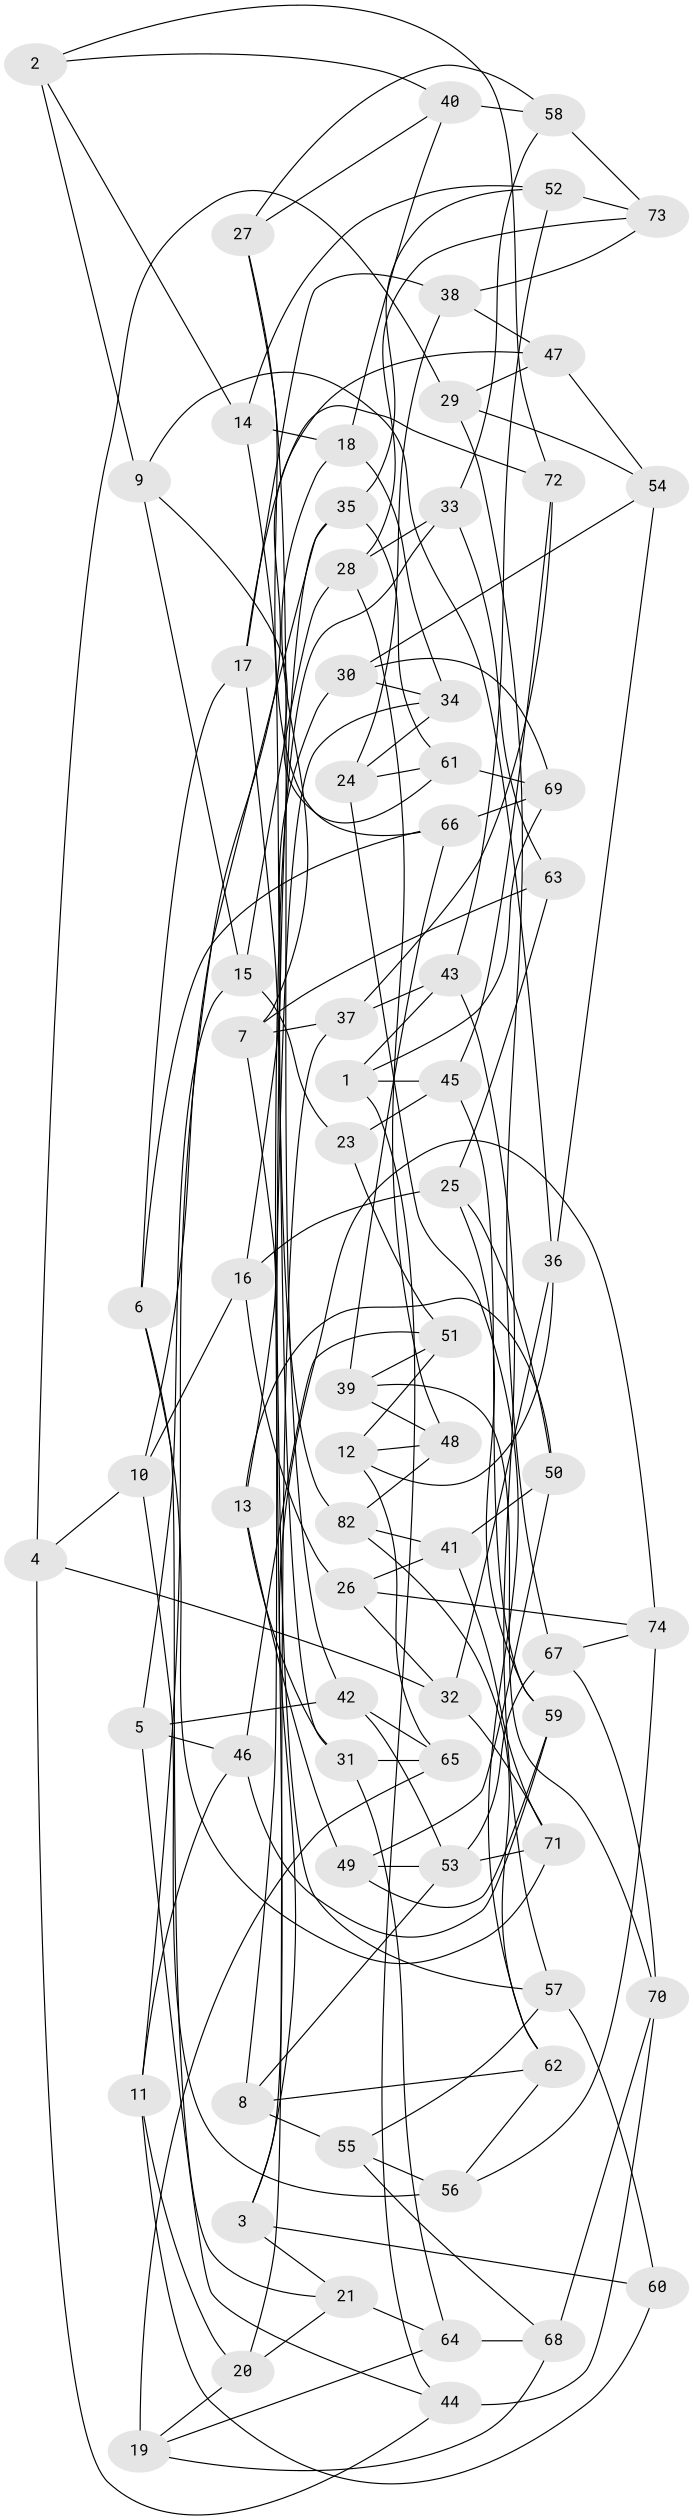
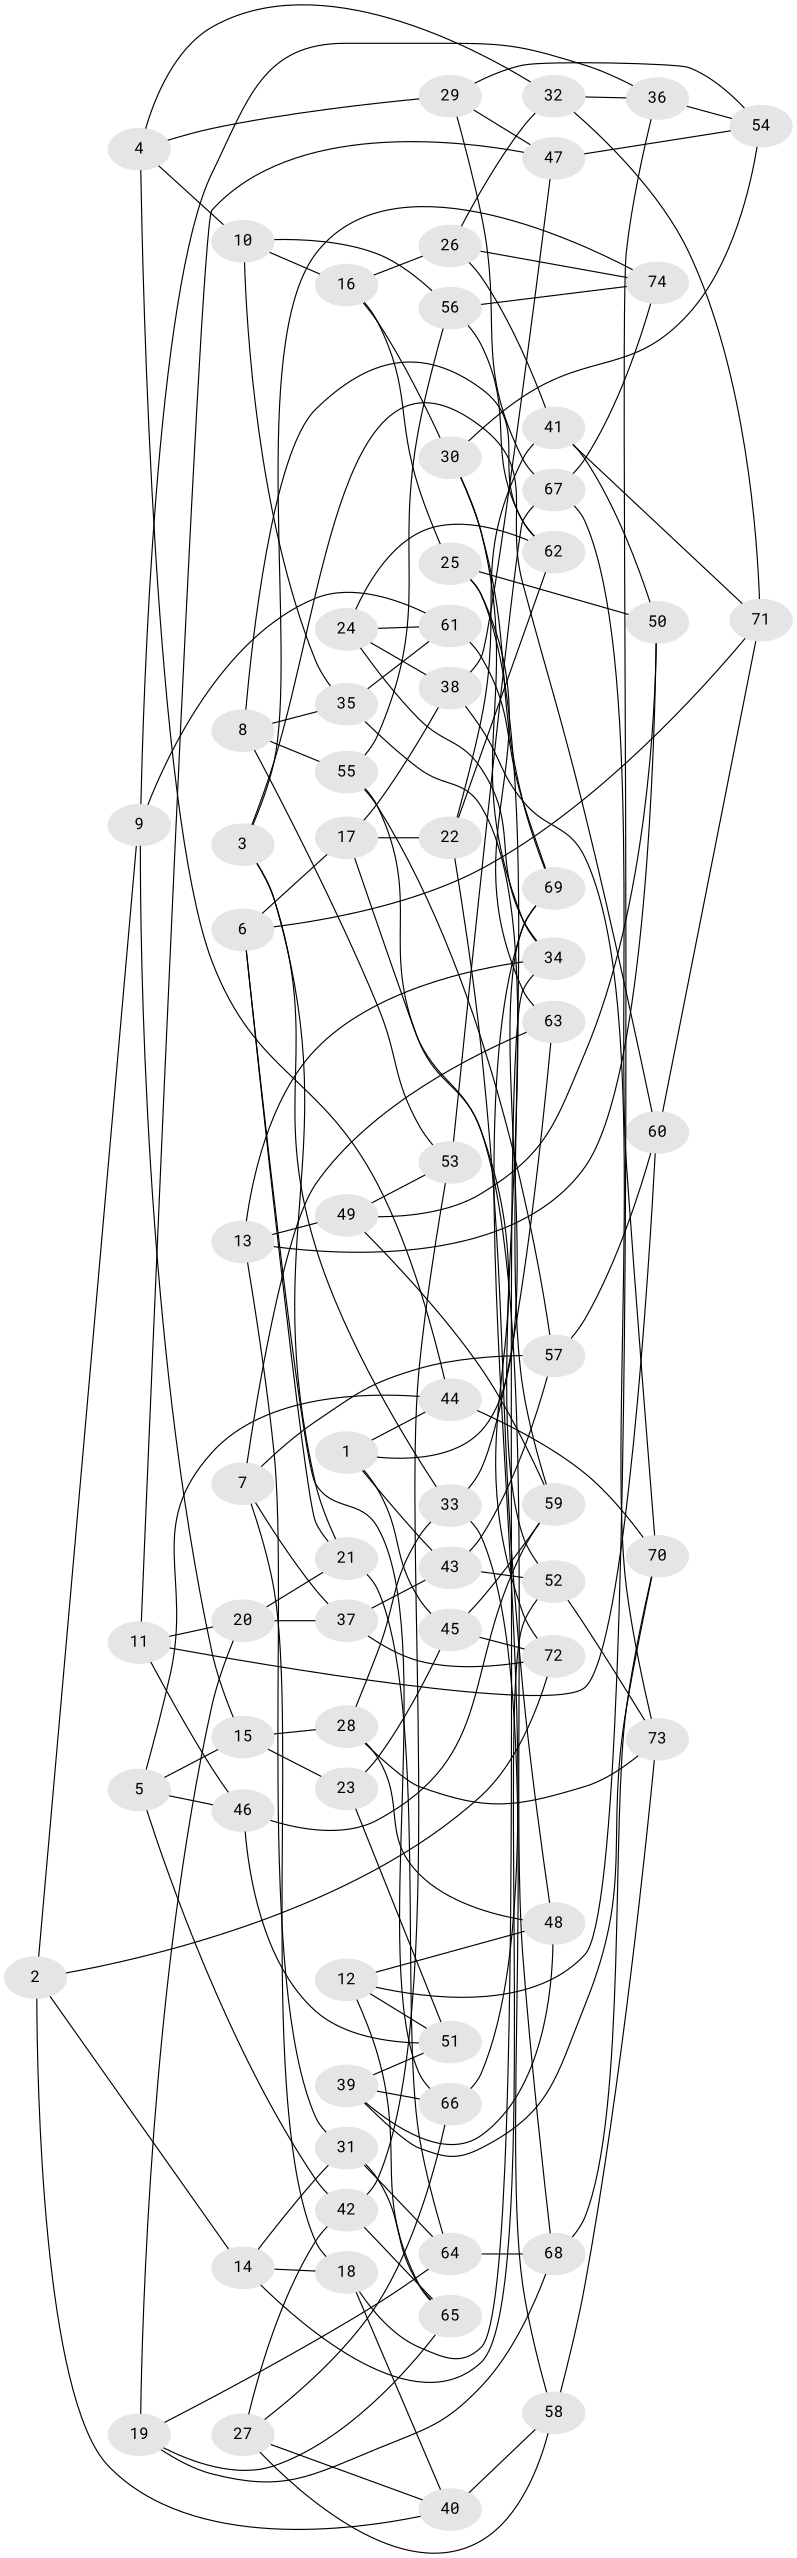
node "82": label "82" -> "22"
edge "71" -- "53": now "71" -- "60"
